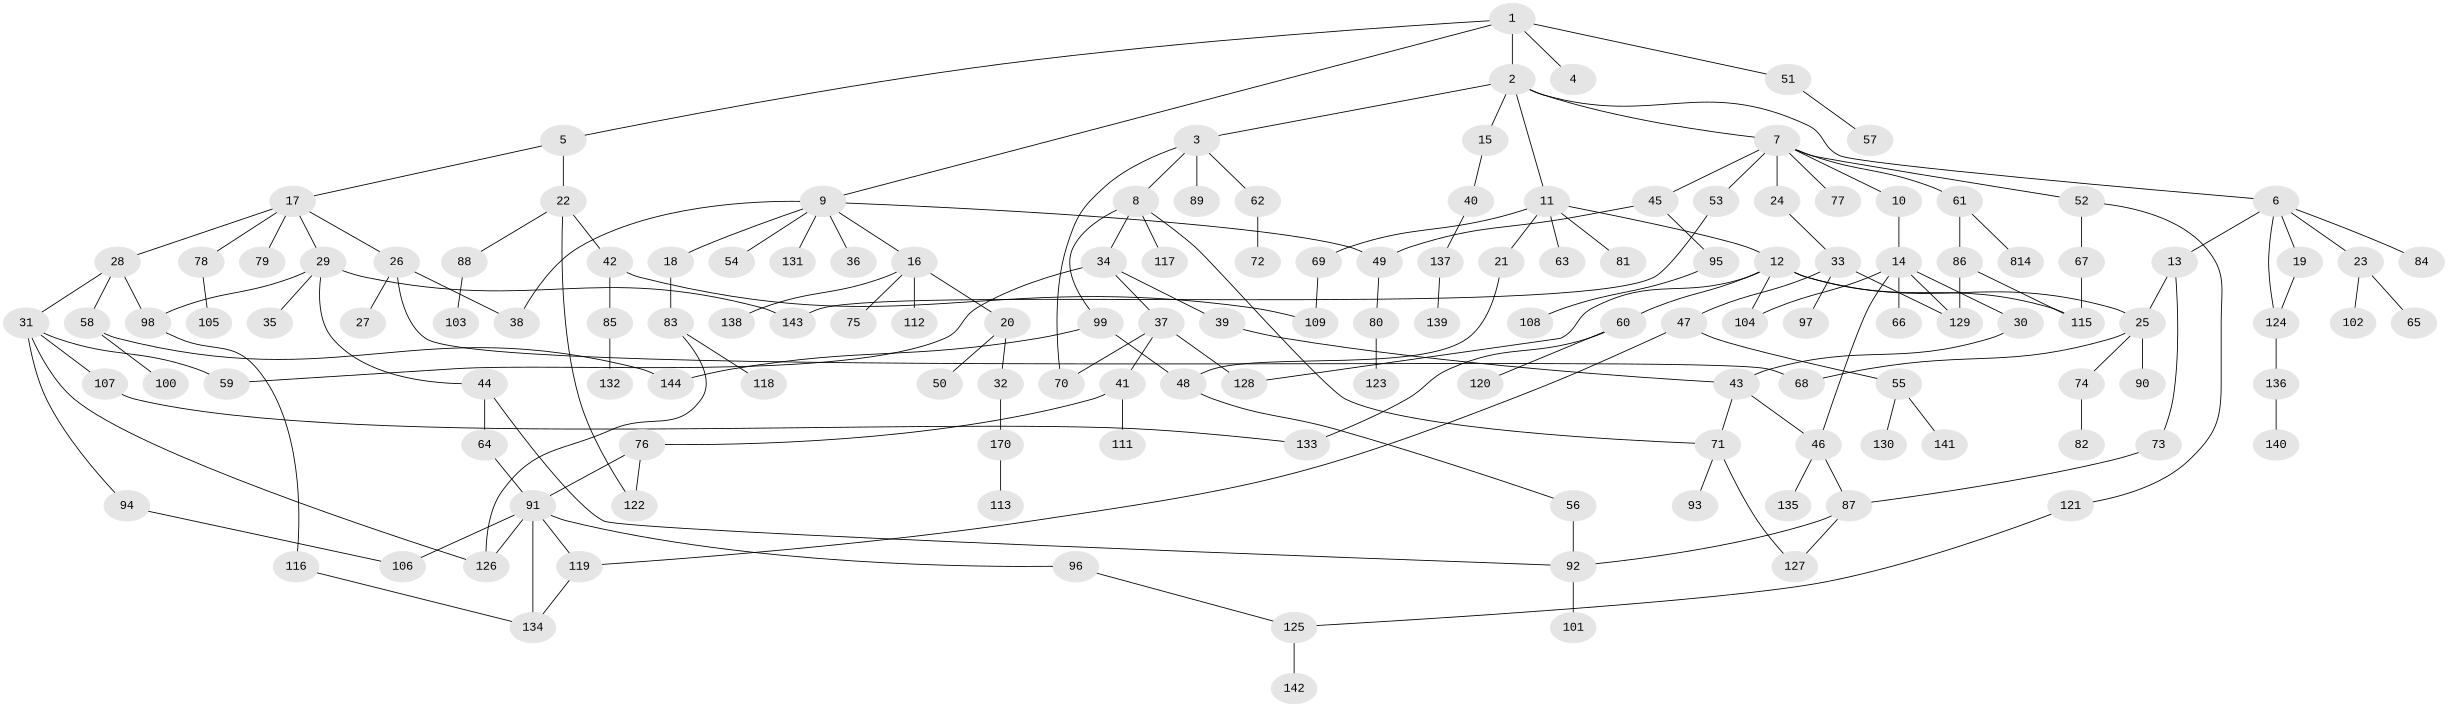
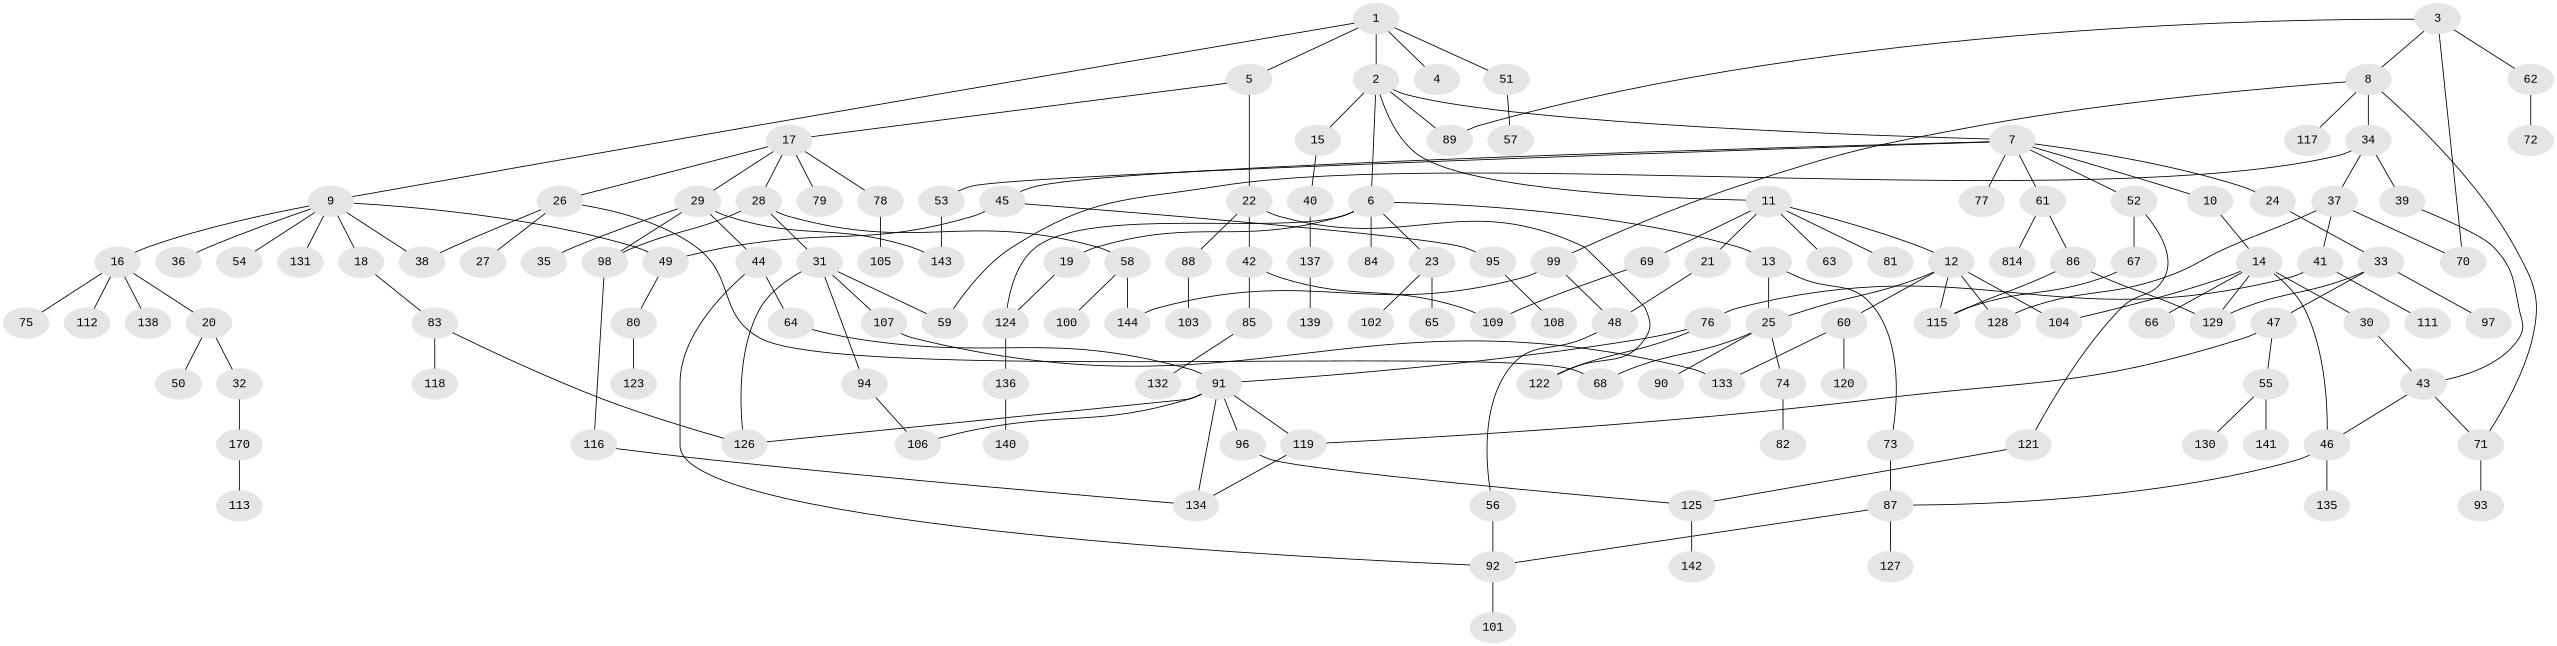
edge "2" -- "3": now "2" -- "89"
edge "71" -- "127": removed
